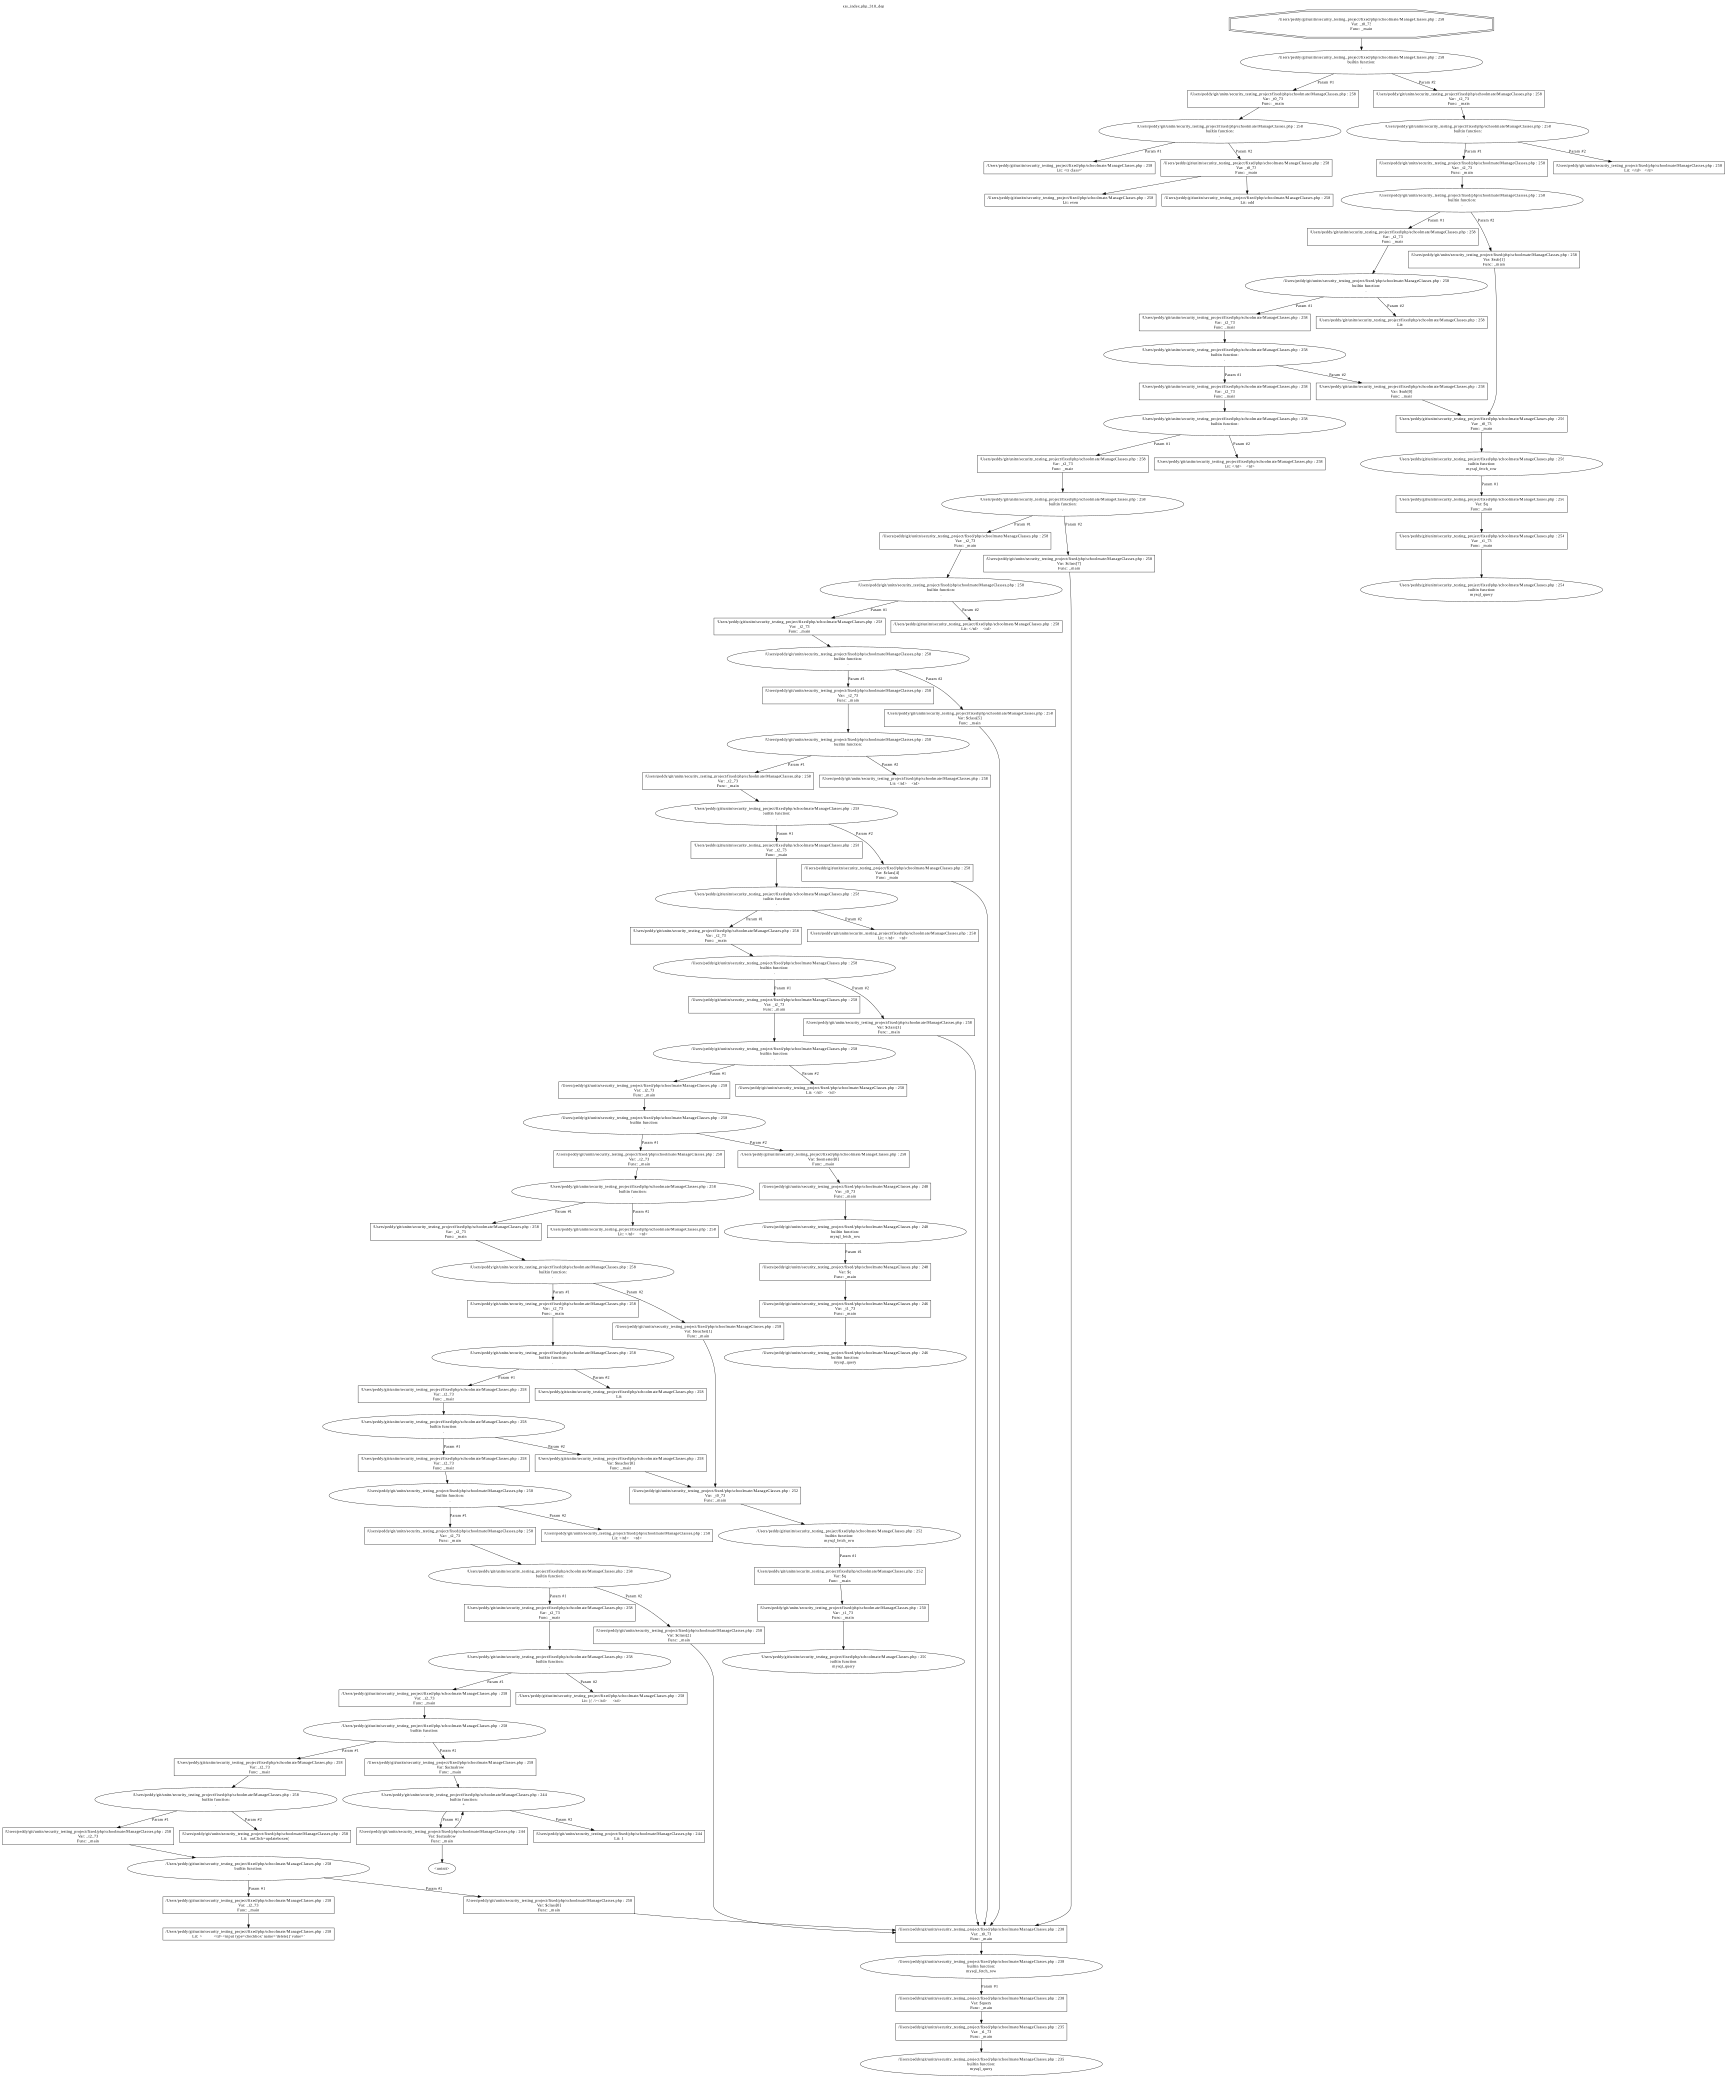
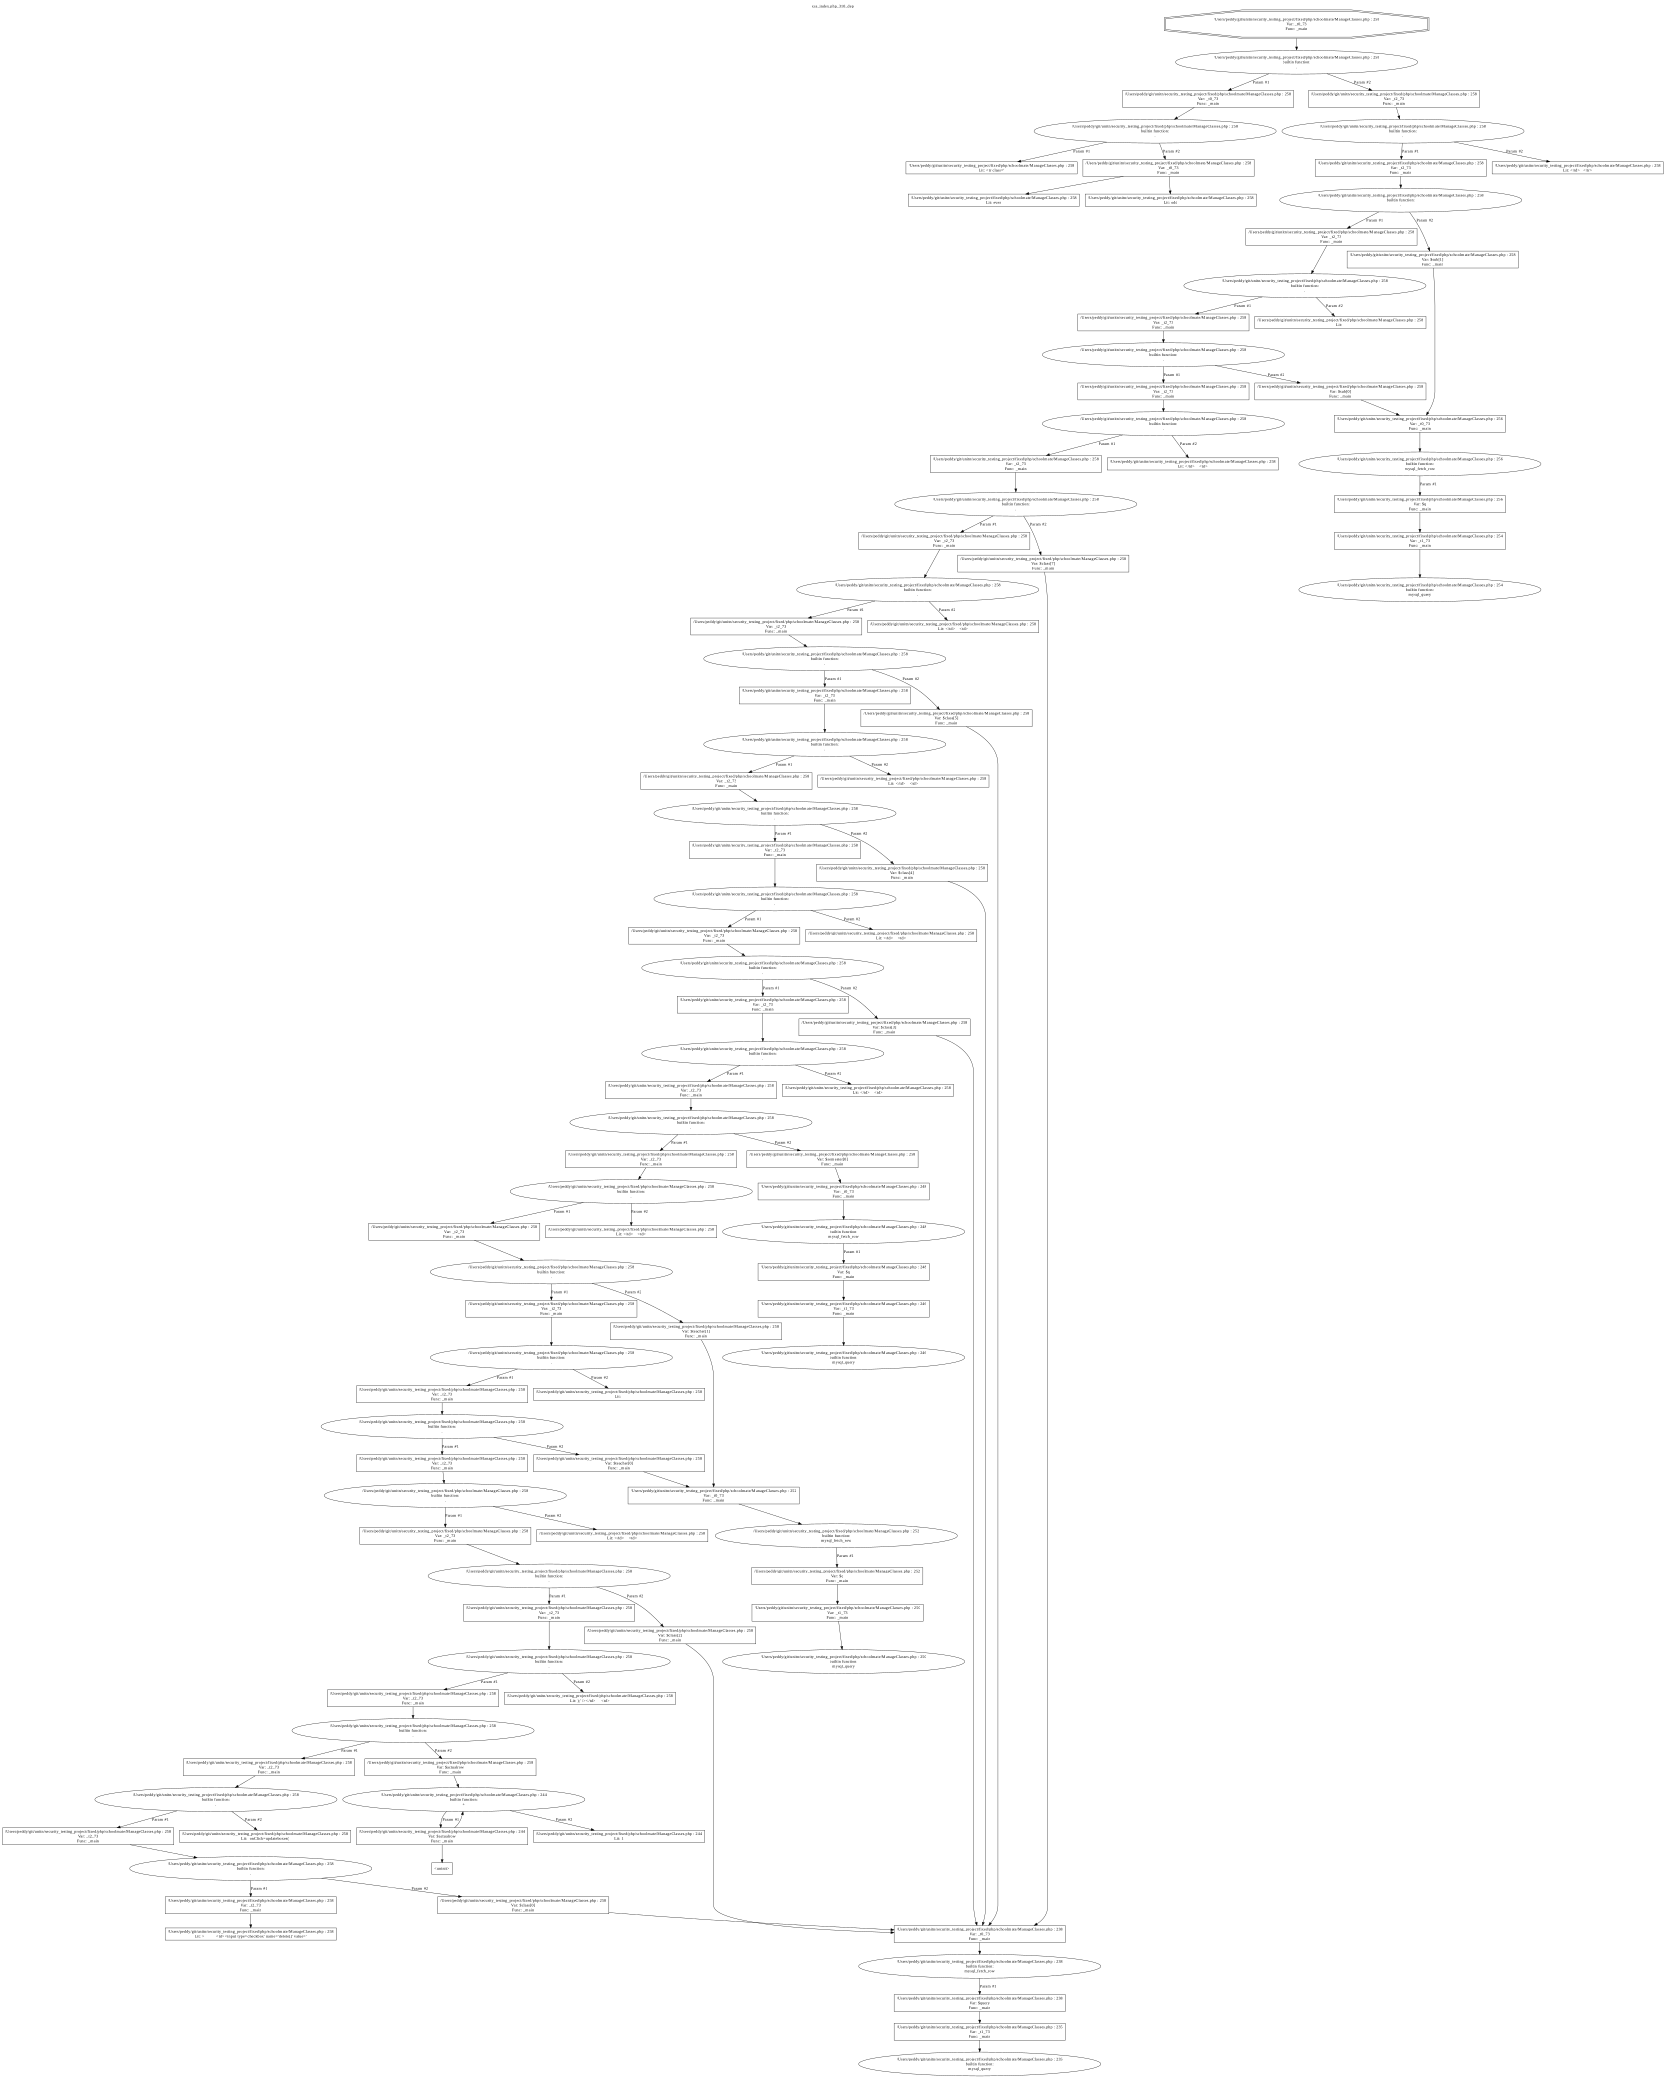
node "<uninit>": shape ellipse -> box
